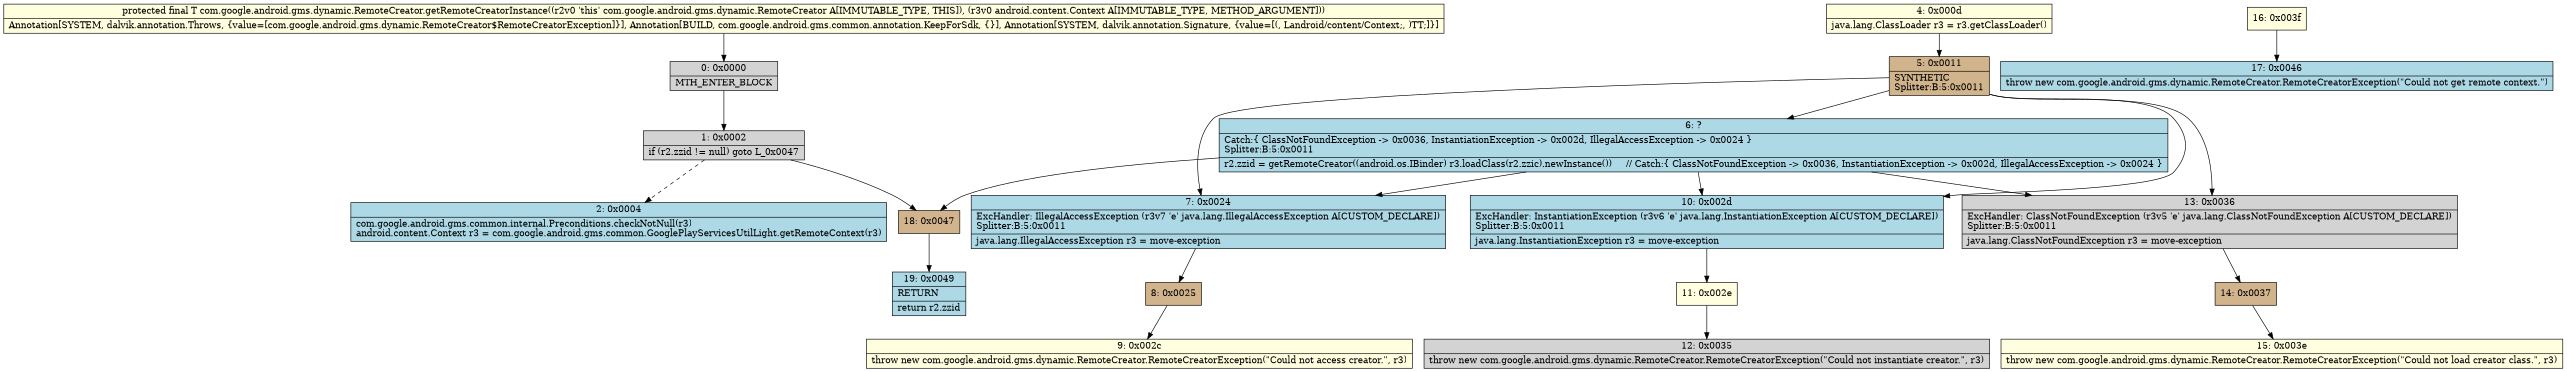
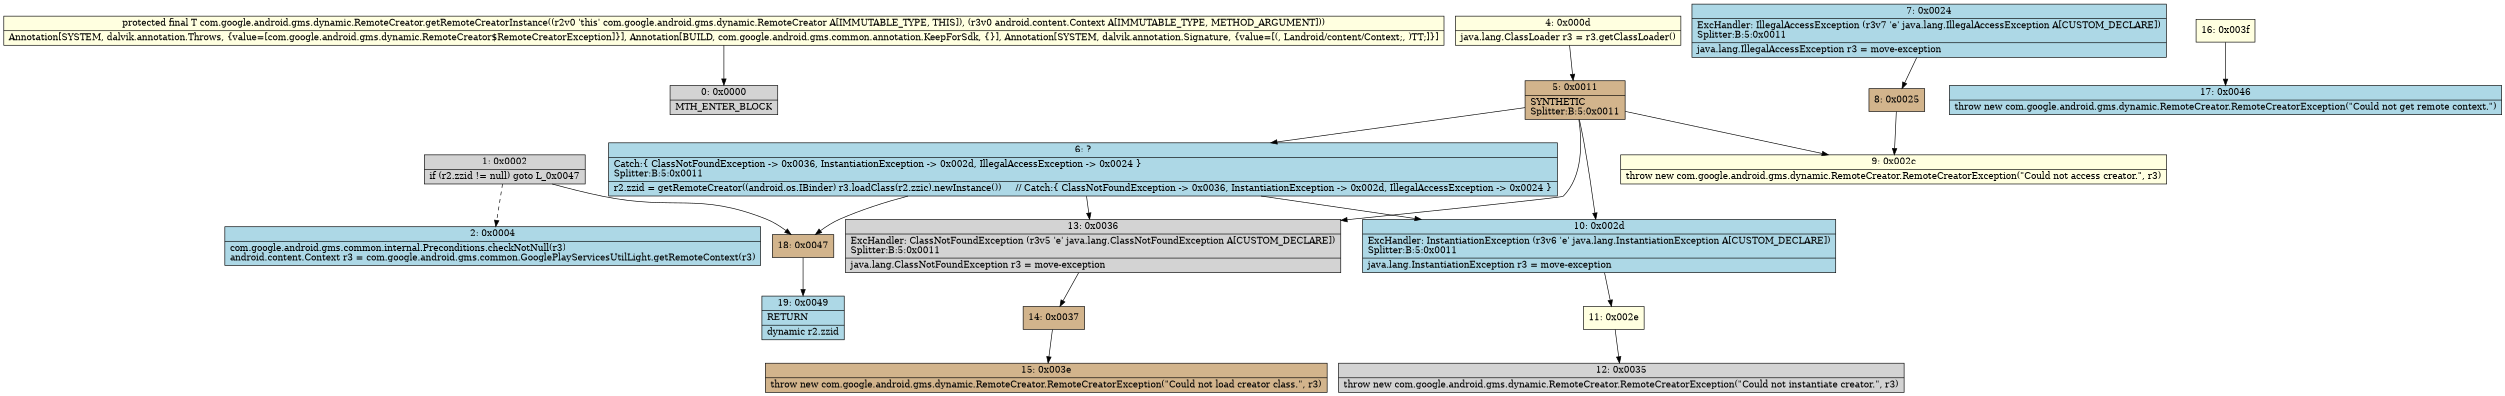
edge "5: 0x0011" -> "7: 0x0024": now "5: 0x0011" -> "9: 0x002c"
edge "0: 0x0000" -> "1: 0x0002": removed
edge "6: ?" -> "7: 0x0024": removed
node "19: 0x0049": text "return r2.zzid" -> "dynamic r2.zzid"
node "15: 0x003e": fillcolor lightyellow -> tan
